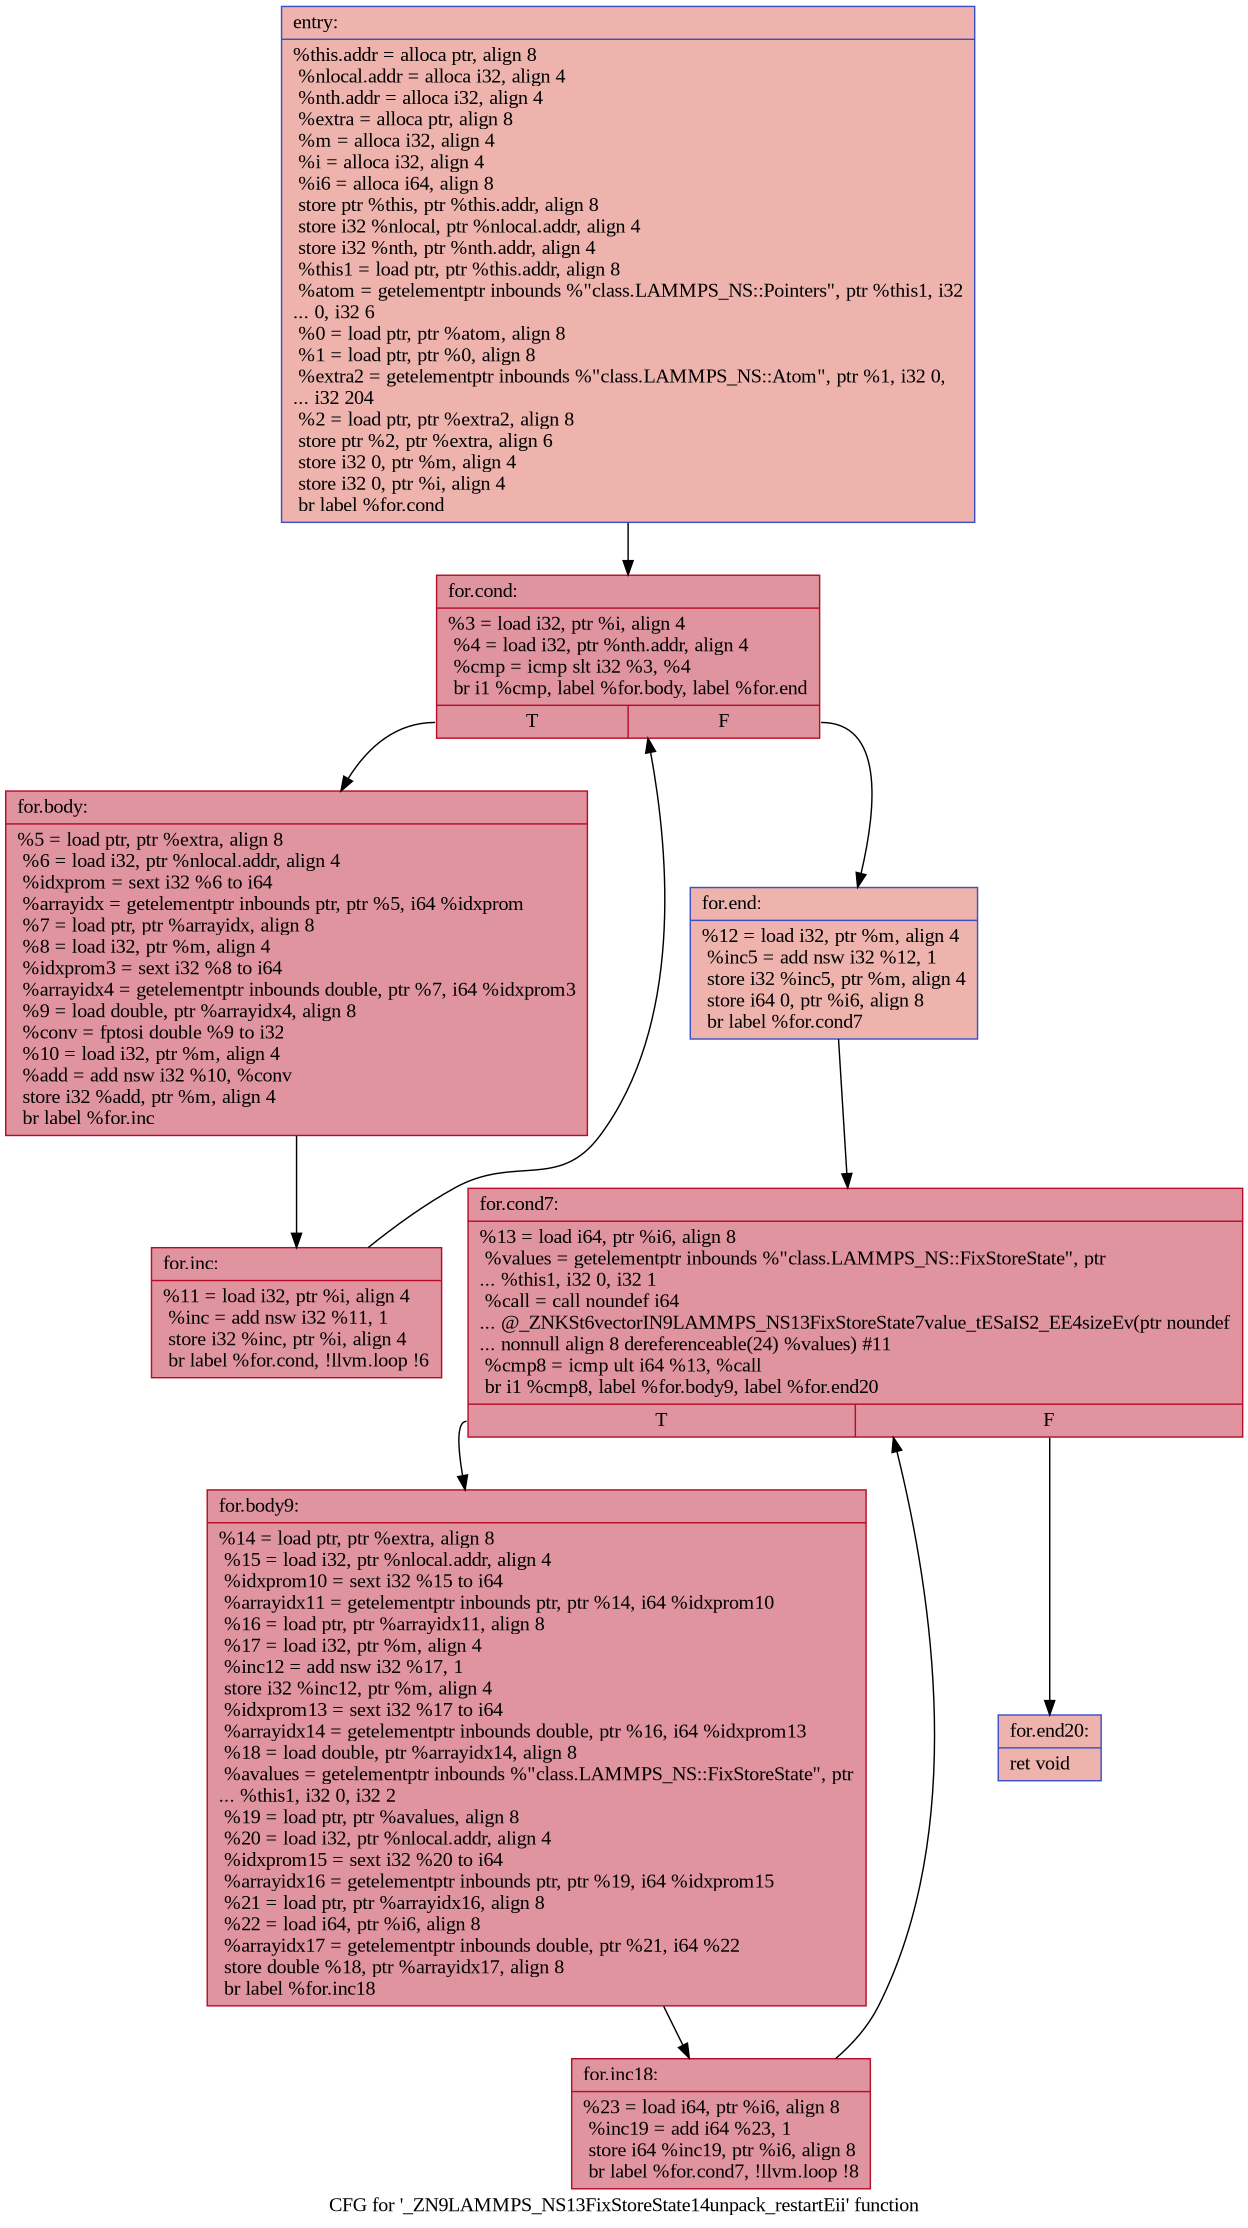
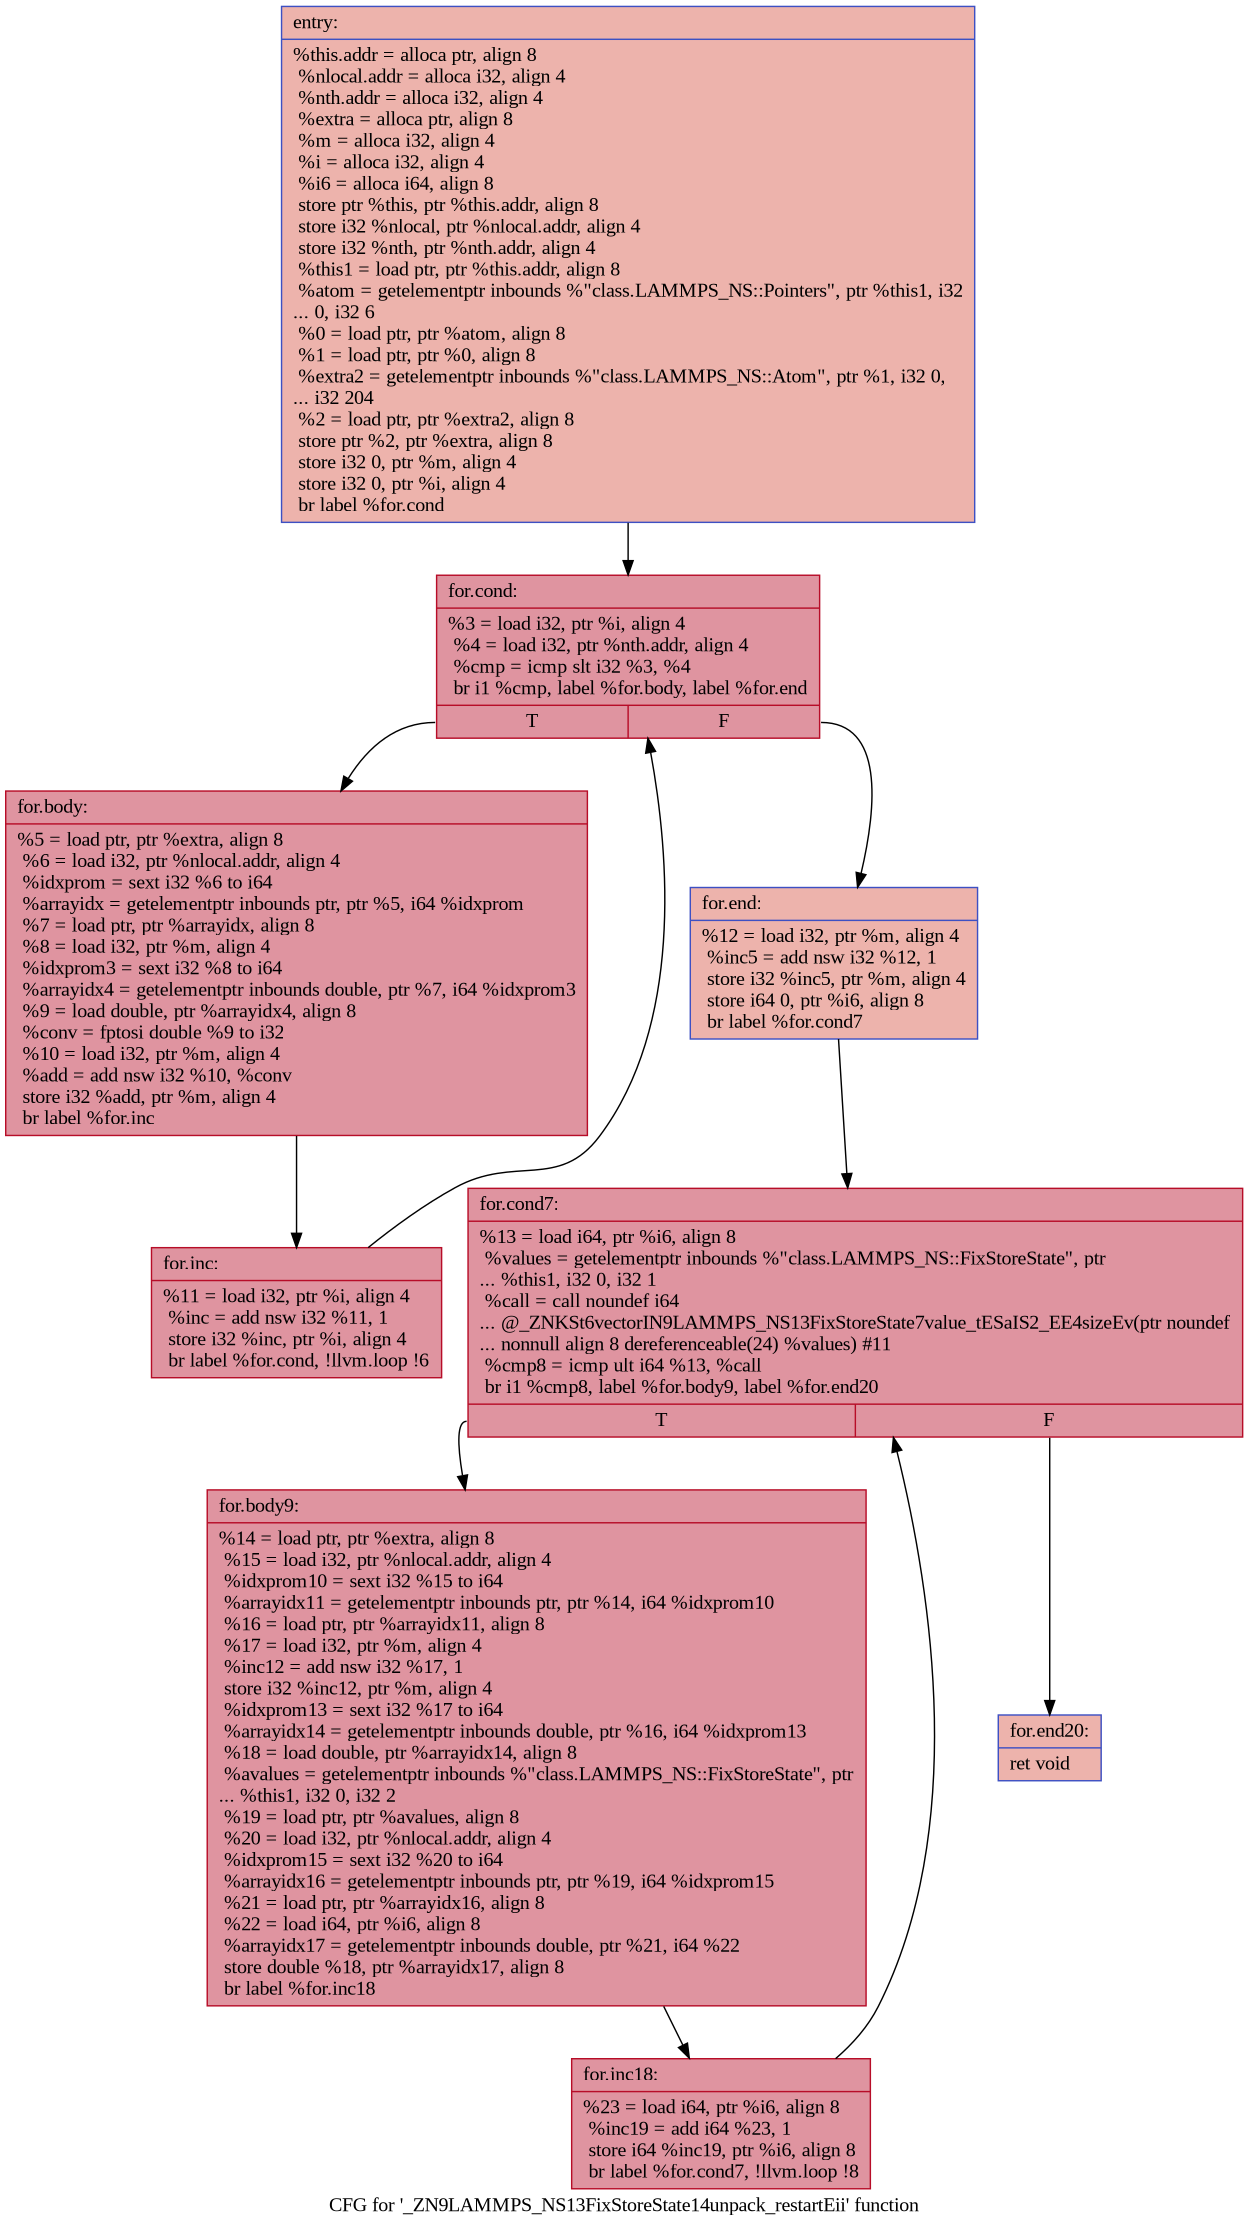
node "entry:": text "store ptr %2, ptr %extra, align 6" -> "store ptr %2, ptr %extra, align 8"
